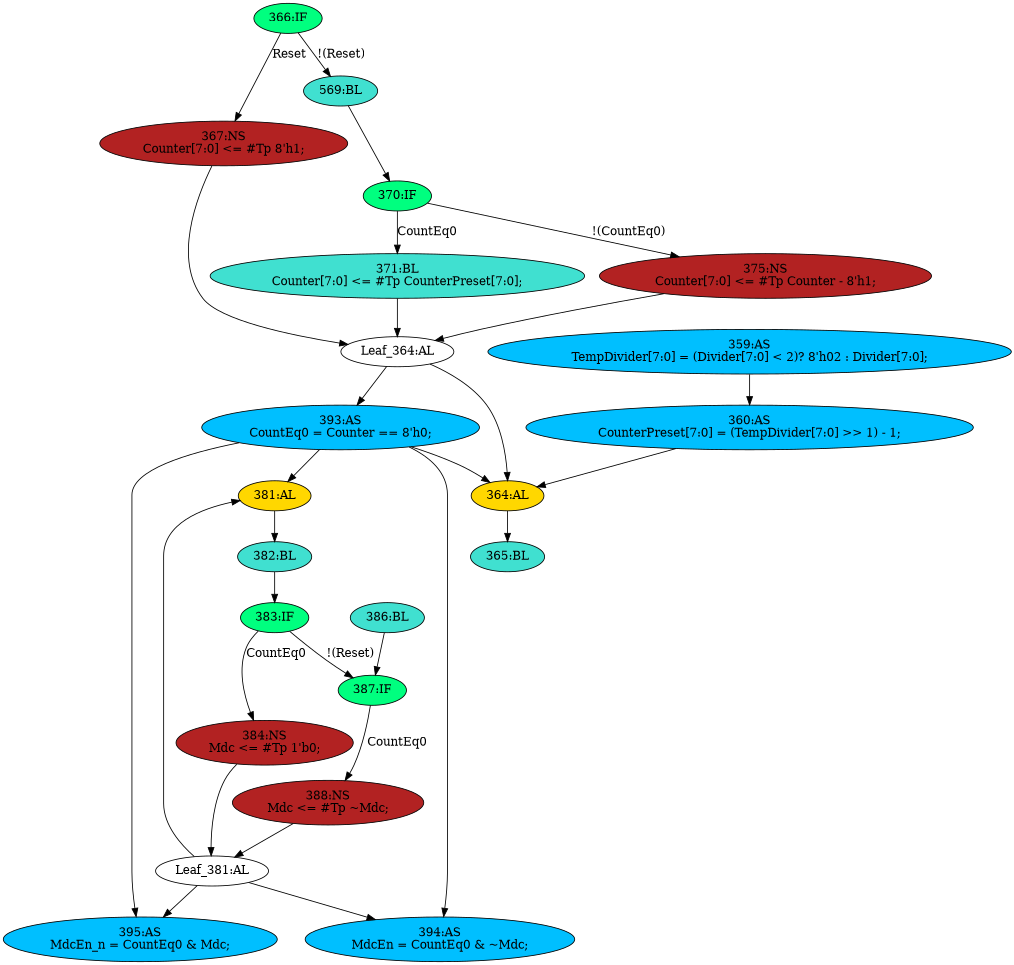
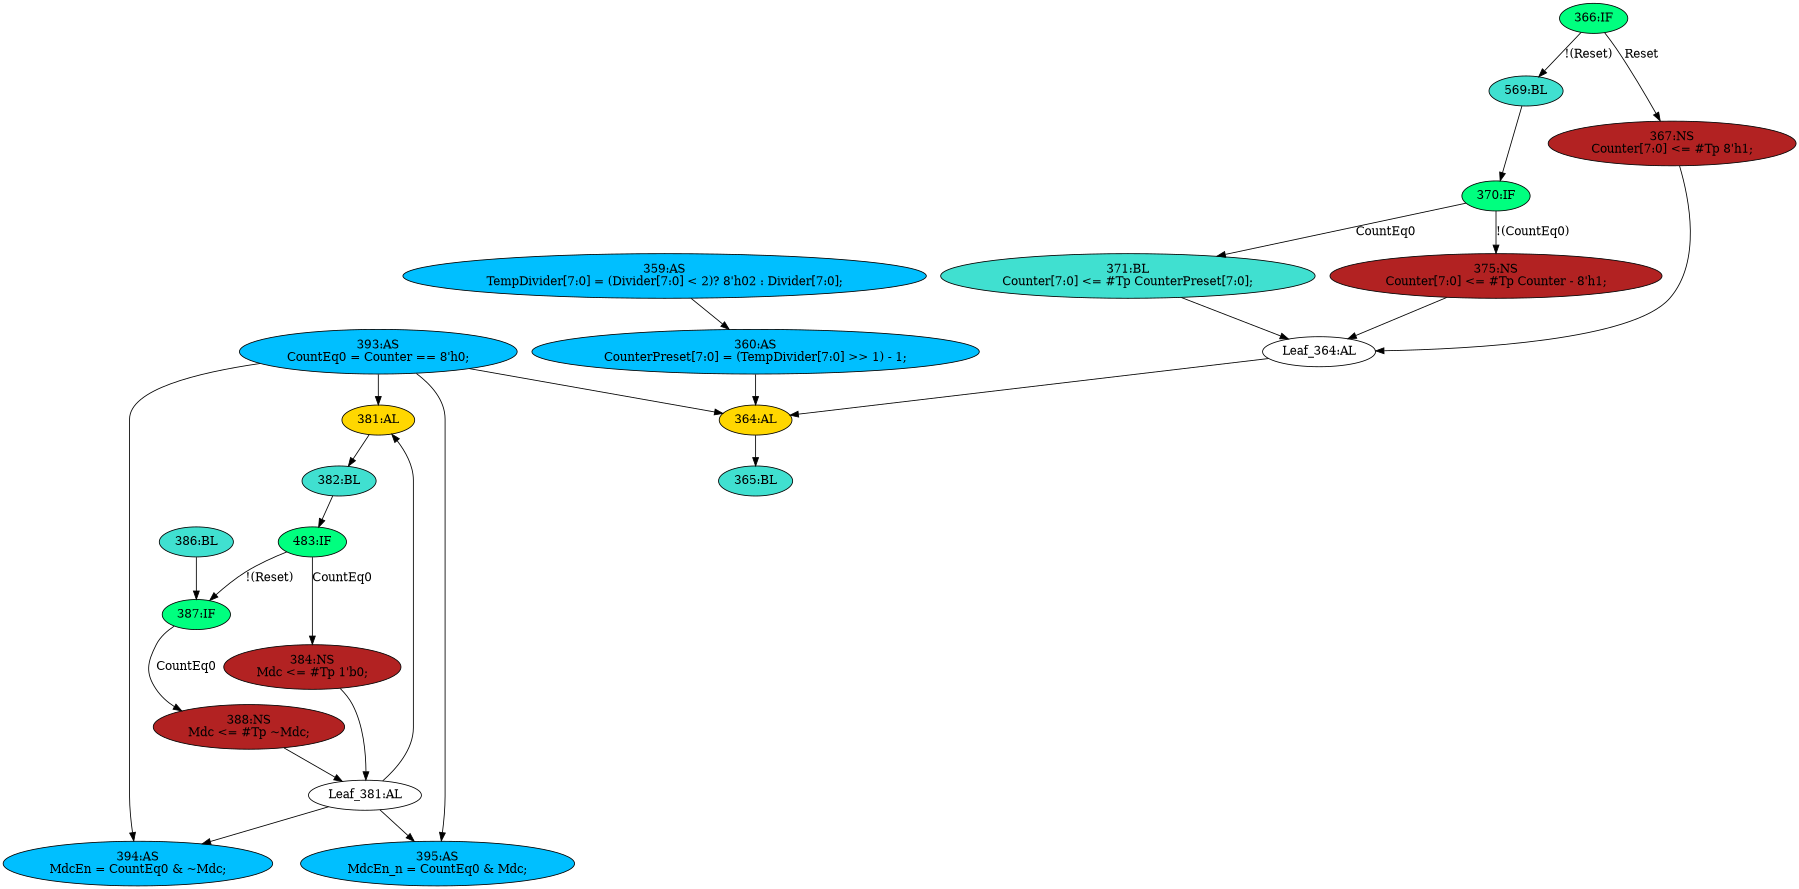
edge "Leaf_364:AL" -> "393:AS CountEq0 = Counter == 8'h0;": removed
node "383:IF": label "383:IF" -> "483:IF"
